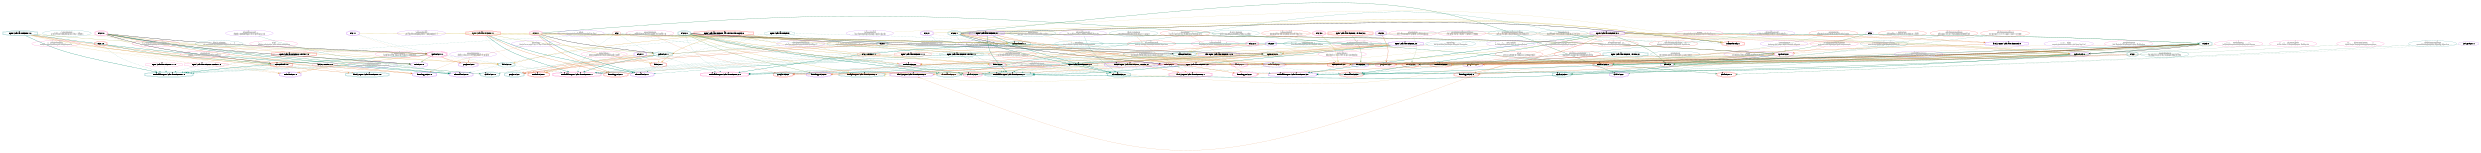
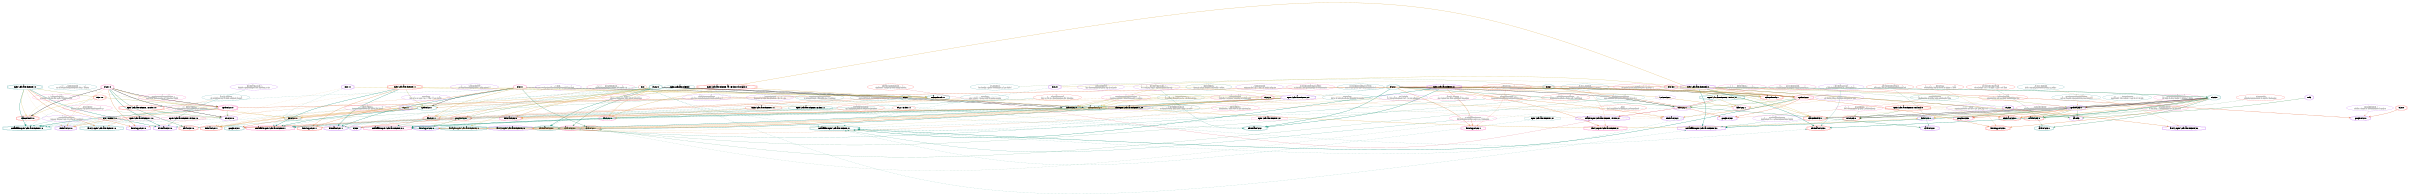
node "osl-3": shape ellipse -> doubleoctagon
edge "OSL" -> "metaeffekt:Open Software License 1.0": now "OSL" -> "Open Software License, Version 1.0"
edge "Open Software License, Version 3.0" -> "fsf:OSL-3.0": now "Open Software License, Version 3.0" -> "osi:OSL-3.0"
edge "OSL 1.0" -> "scancode:osl-1.0": color #379469 -> #dac767
edge "ifrOSS:Open Software License 3.0" -> "fossology:OSL-2.1": now "Open Software License 2.1" -> "fossology:OSL-2.1"
edge "OSL20" -> "google:OSL20": reversed
node "SUSE, Version 1.0": label "SUSE, Version 1.0" -> "OSL, Version 1.0"
node "cavil:OSL-1.0": color teal -> red
node "OSL10": added
